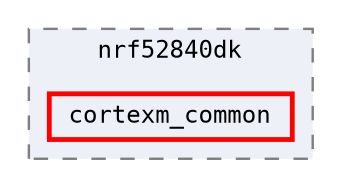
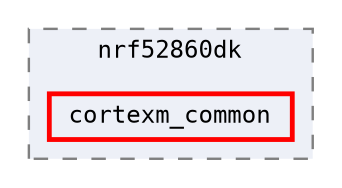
cluster "nrf52840dk": label "nrf52840dk" -> "nrf52860dk"
